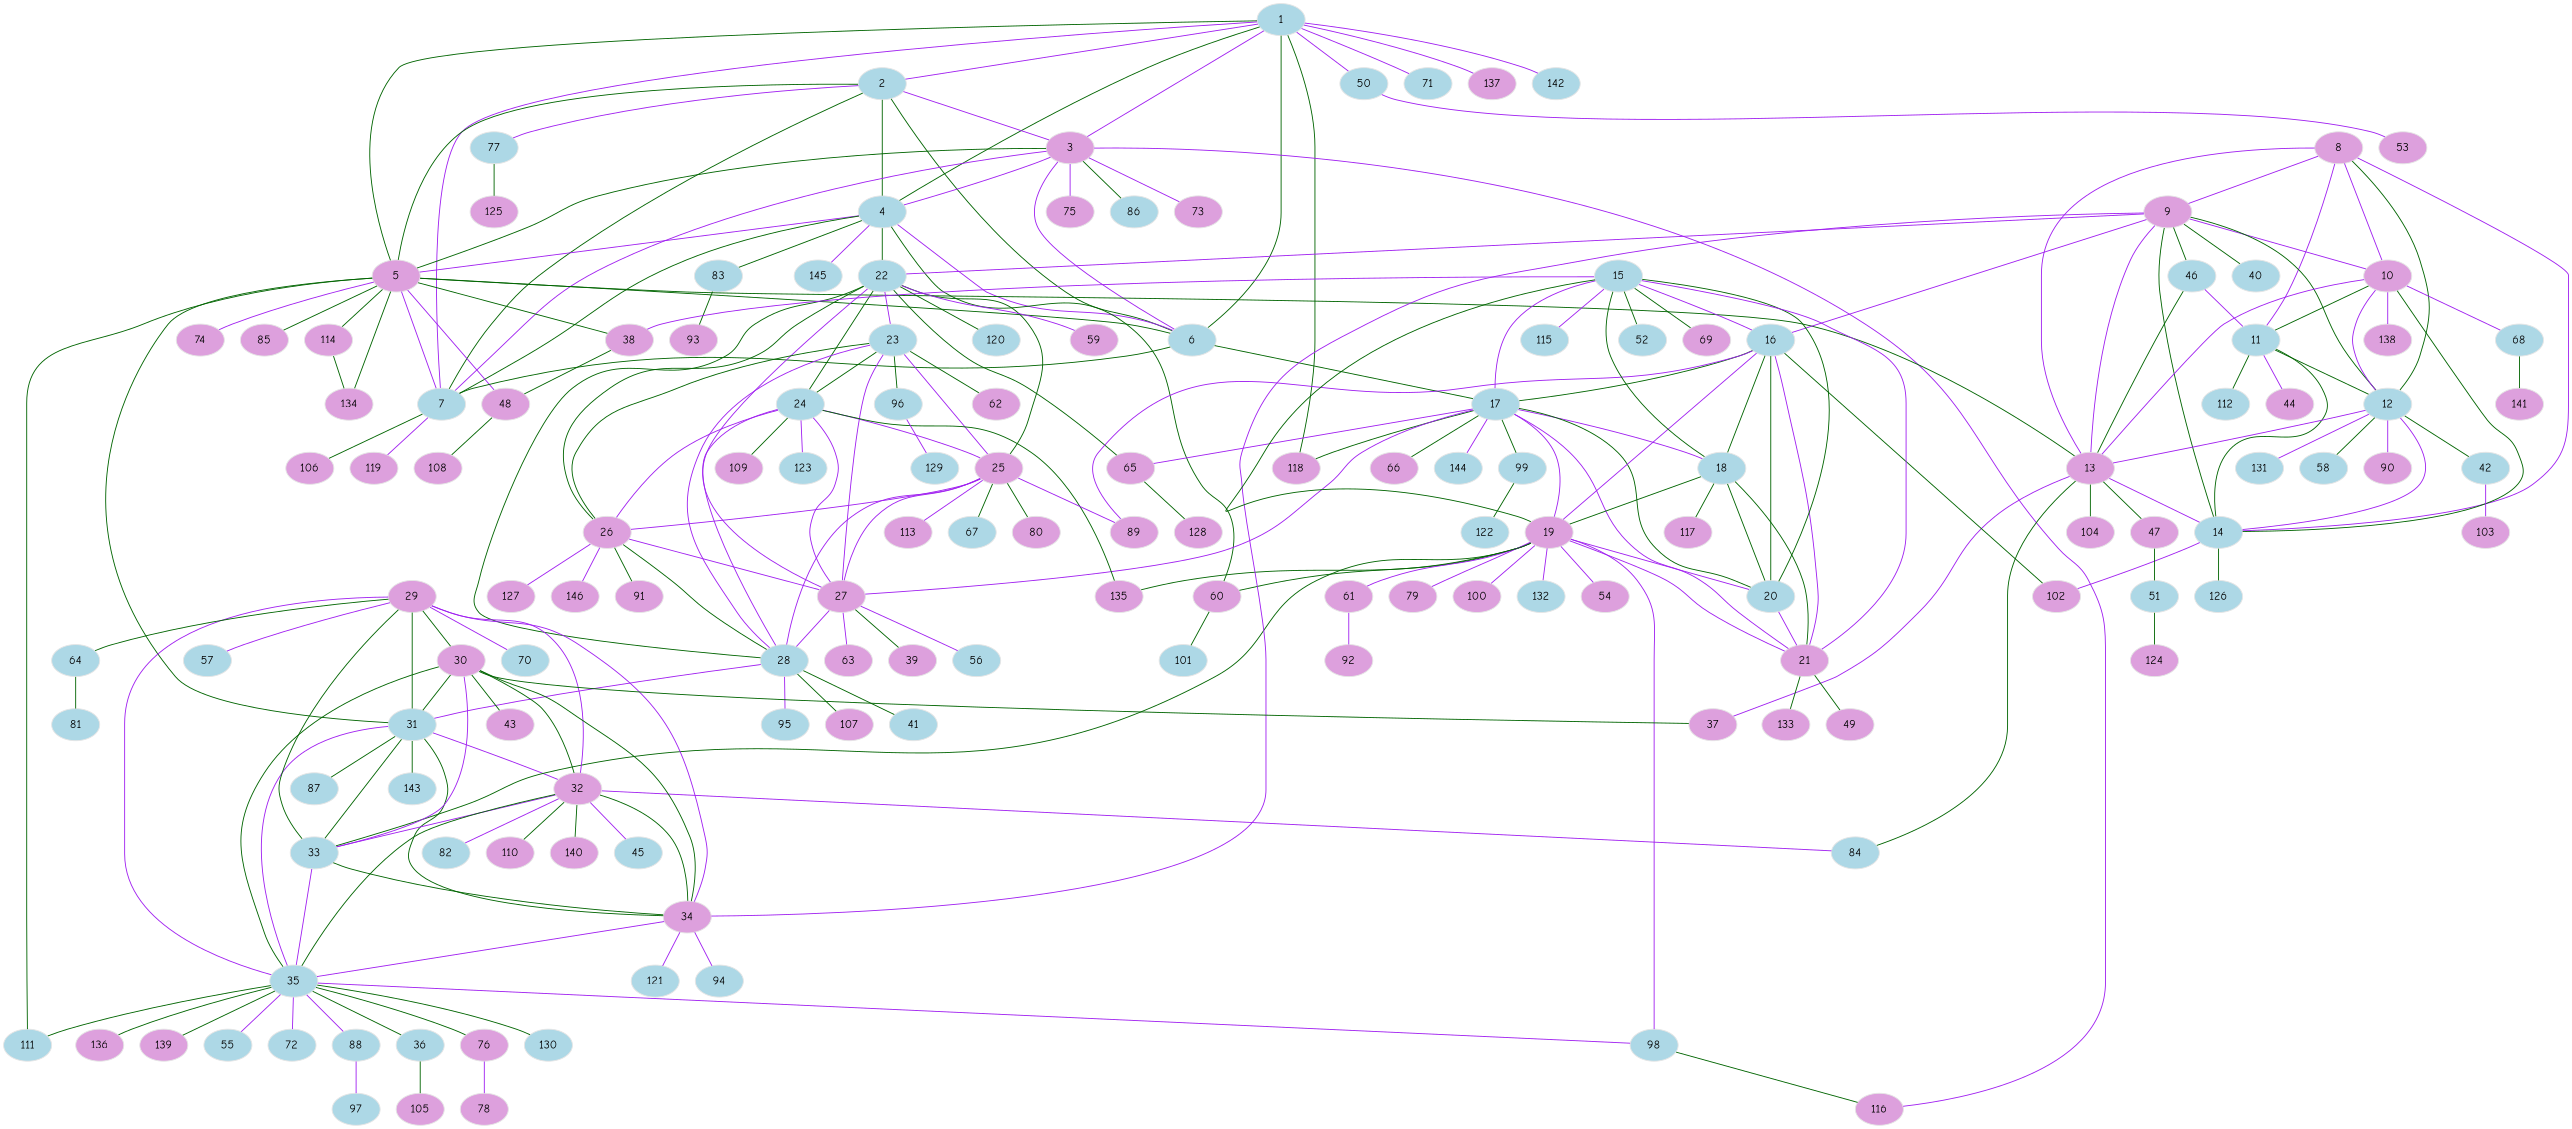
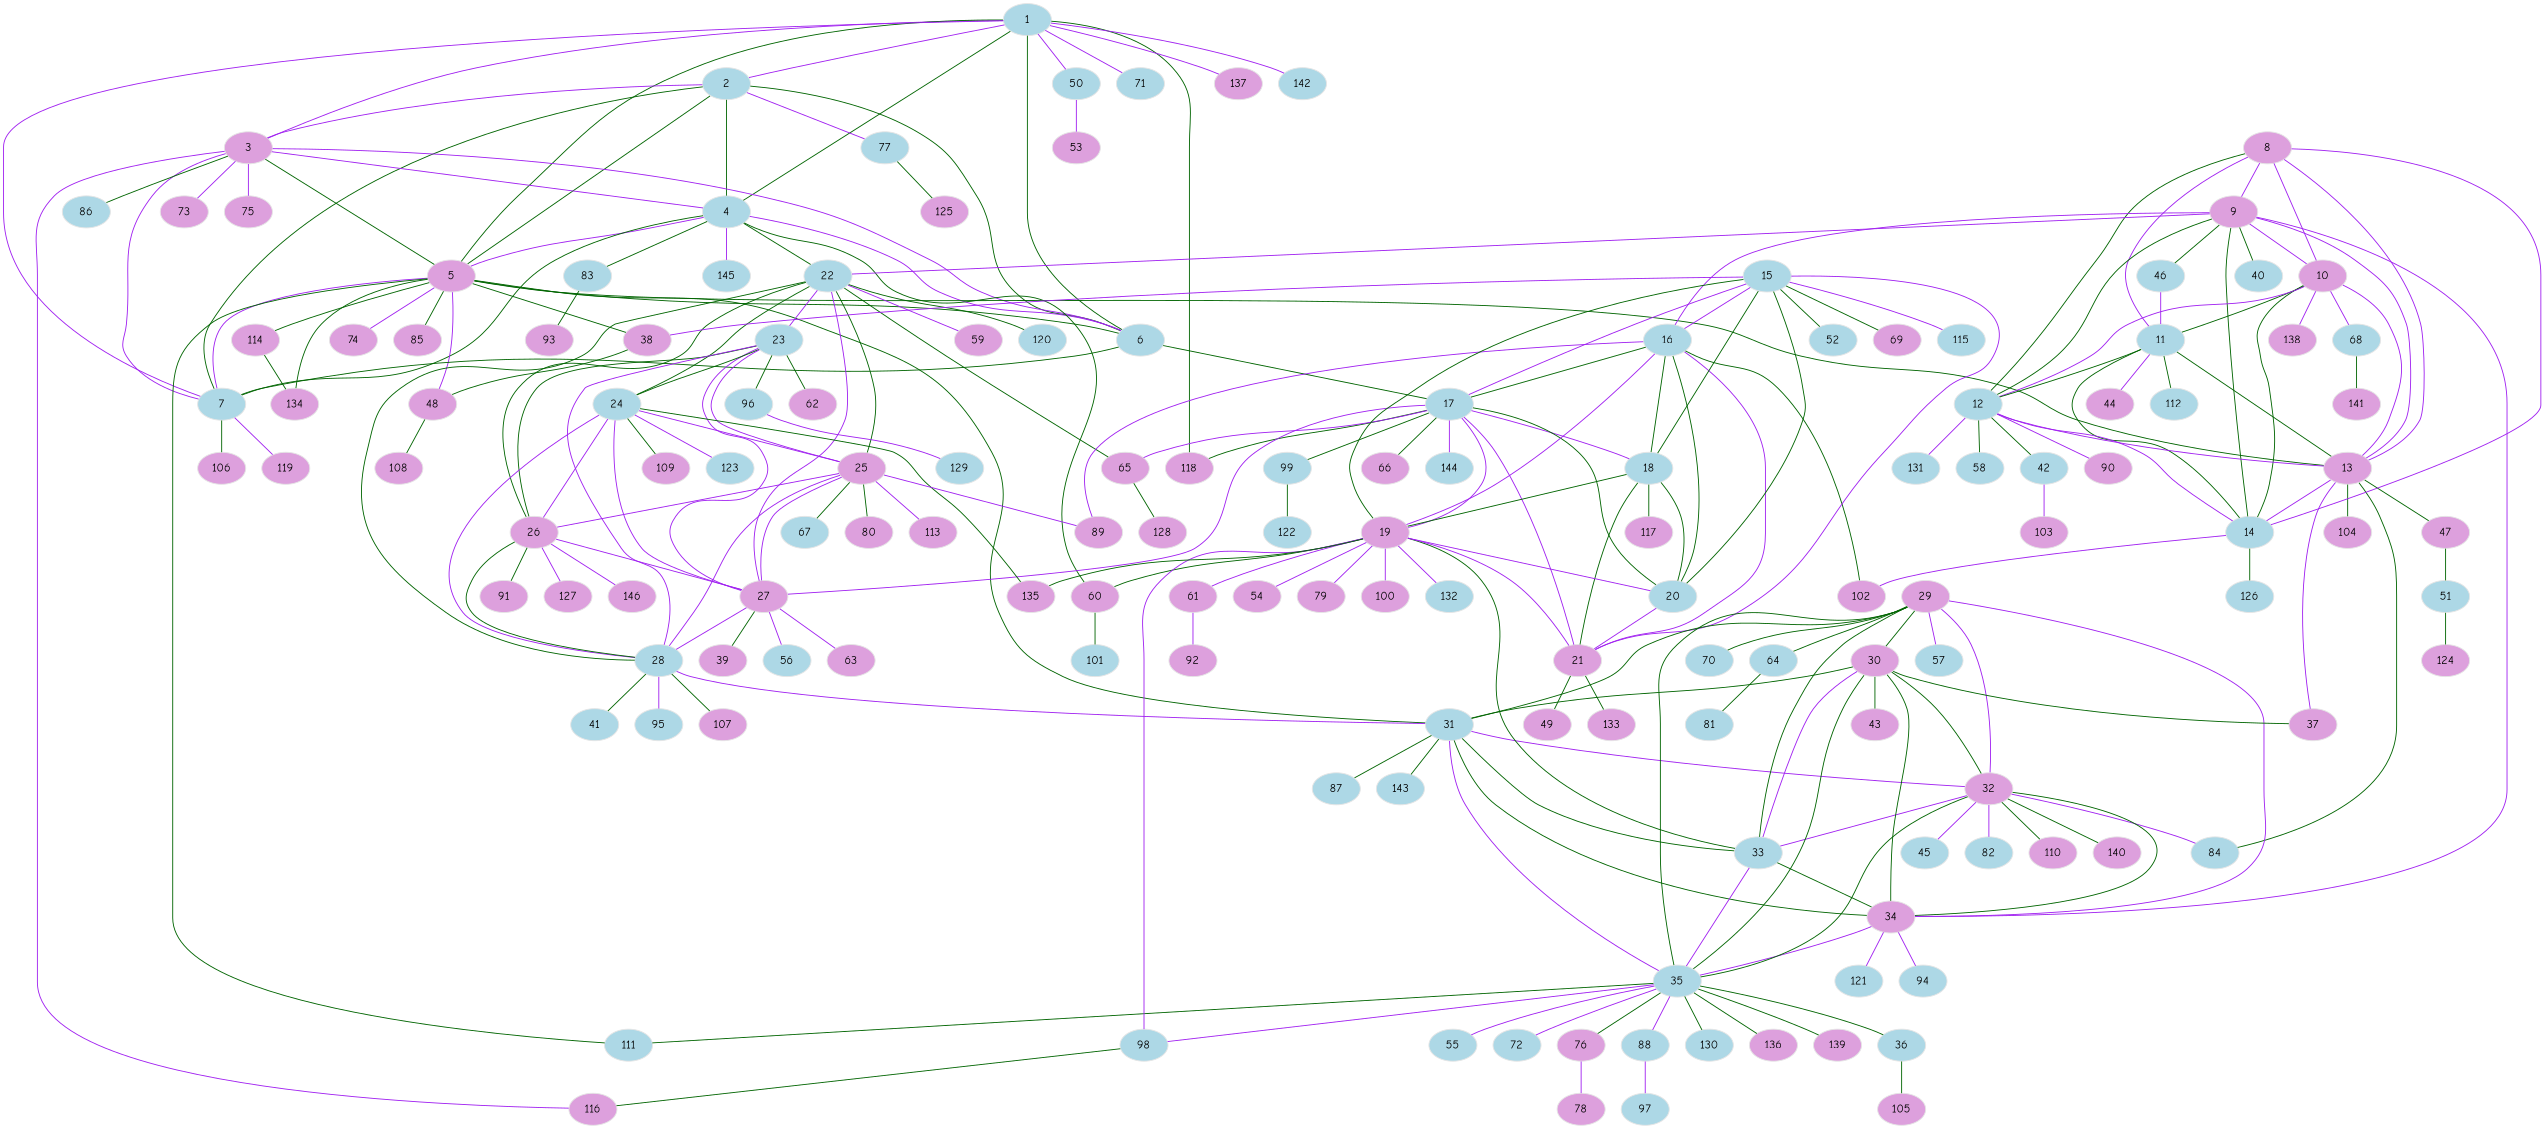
edge "46" -- "13": now "11" -- "13"
edge "29" -- "70": color purple -> darkgreen
edge "29" -- "35": color purple -> darkgreen
